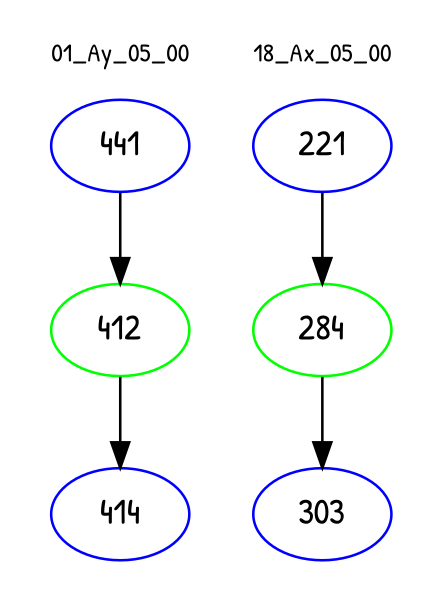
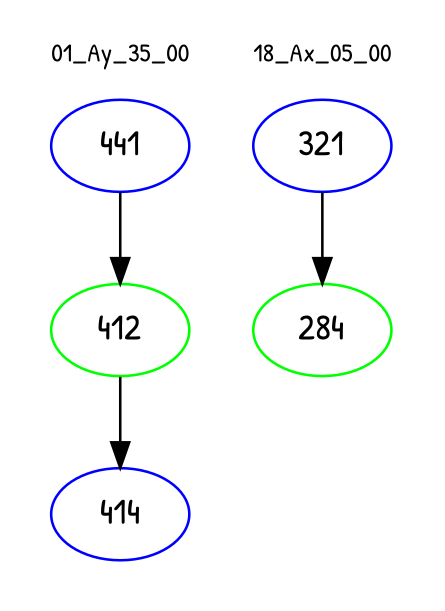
cluster "01_Ay_05_00": label "01_Ay_05_00" -> "01_Ay_35_00"
node "221": label "221" -> "321"
node "303": removed
